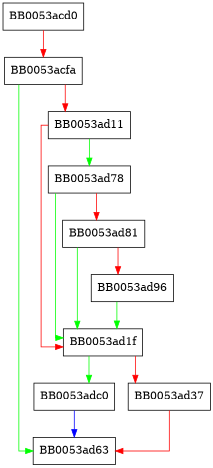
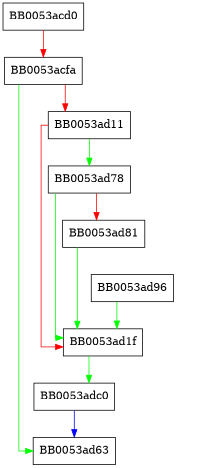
edge "BB0053ad81" -> "BB0053ad96": removed
node "BB0053ad37": removed
